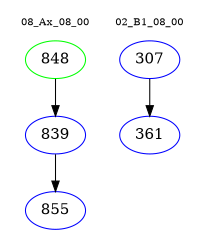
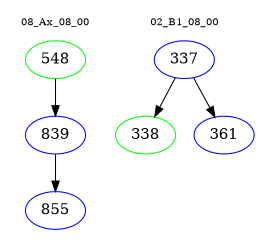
node "848": label "848" -> "548"
node "307": label "307" -> "337"
node "338": added
